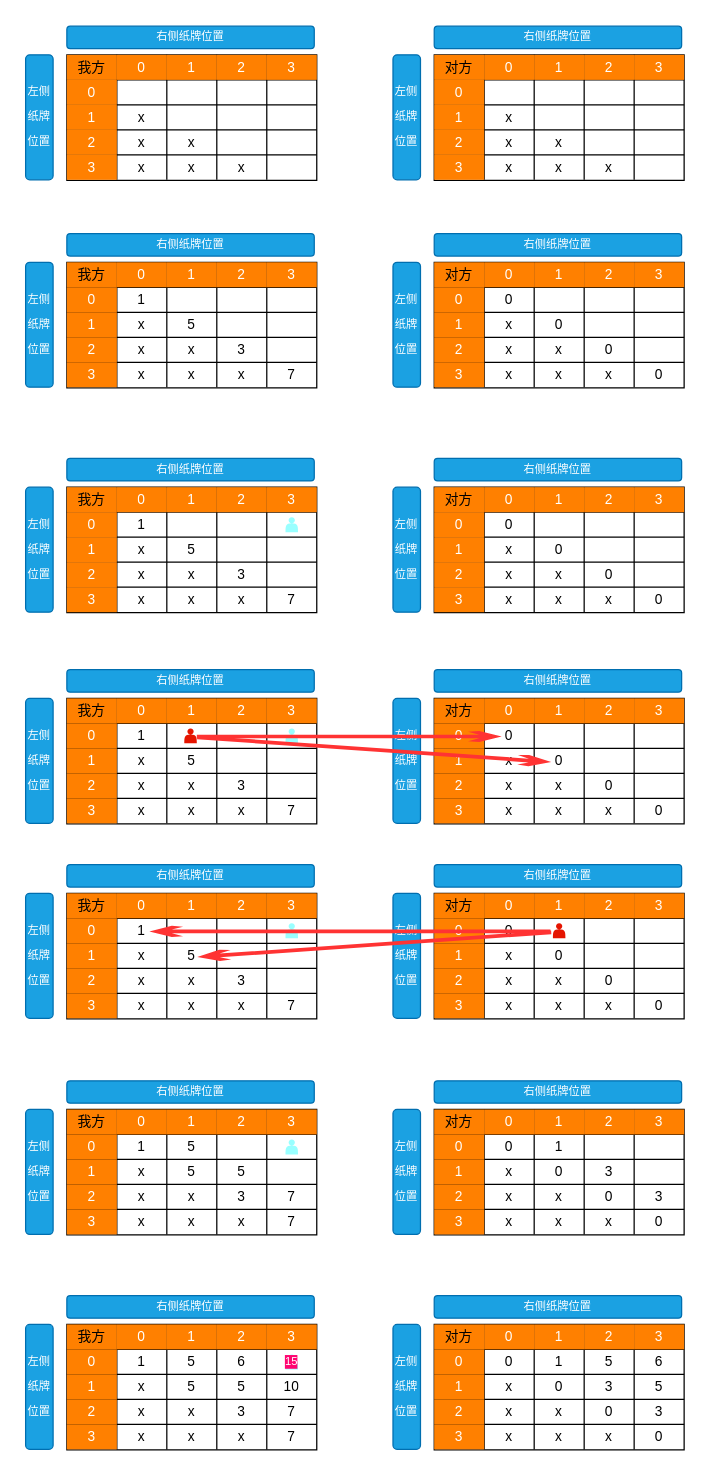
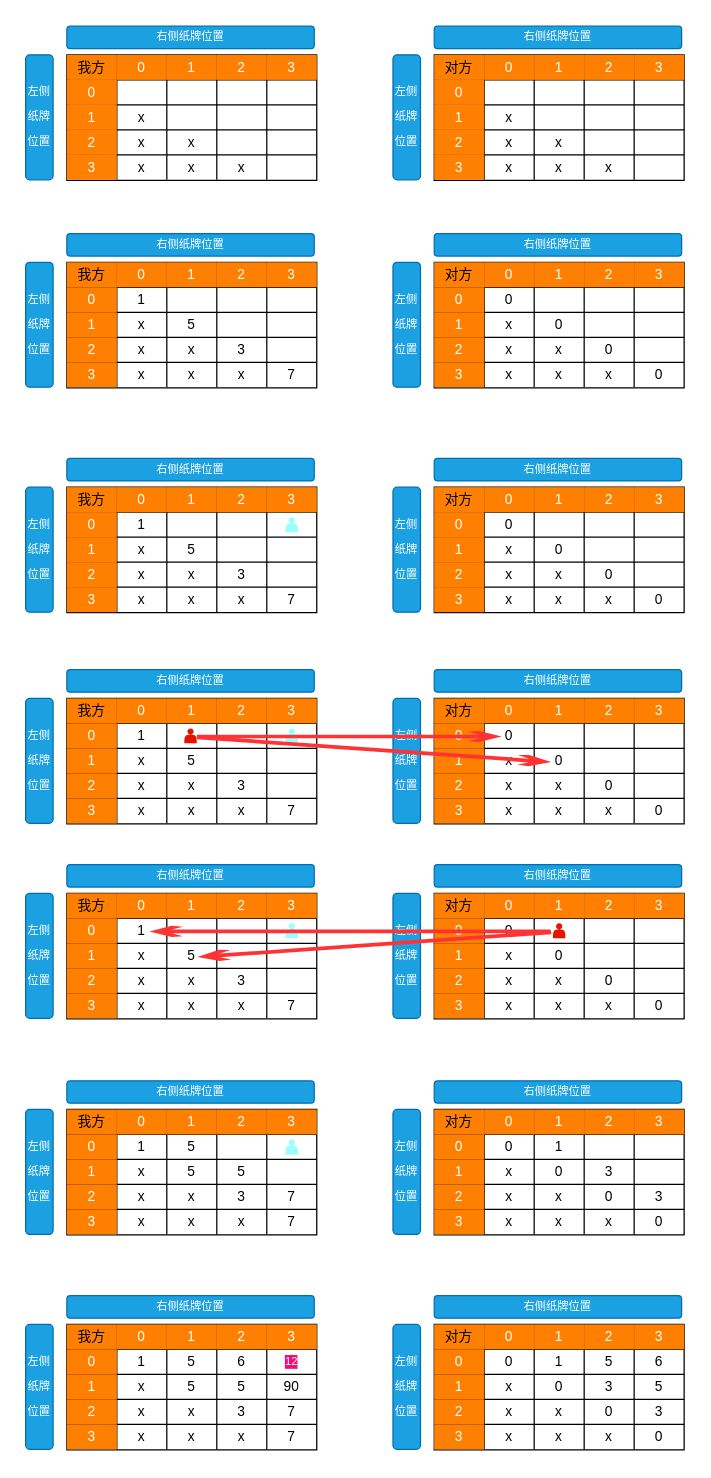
node "15": label "15" -> "12"
node "10": label "10" -> "90"
